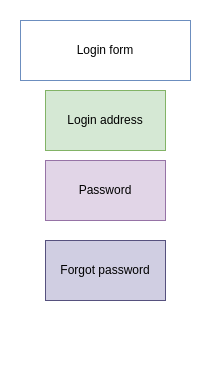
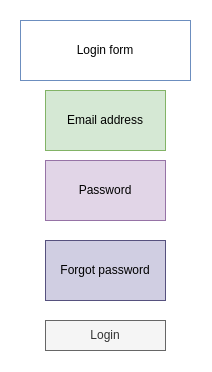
node "Login address": label "Login address" -> "Email address"
node "Login": added
